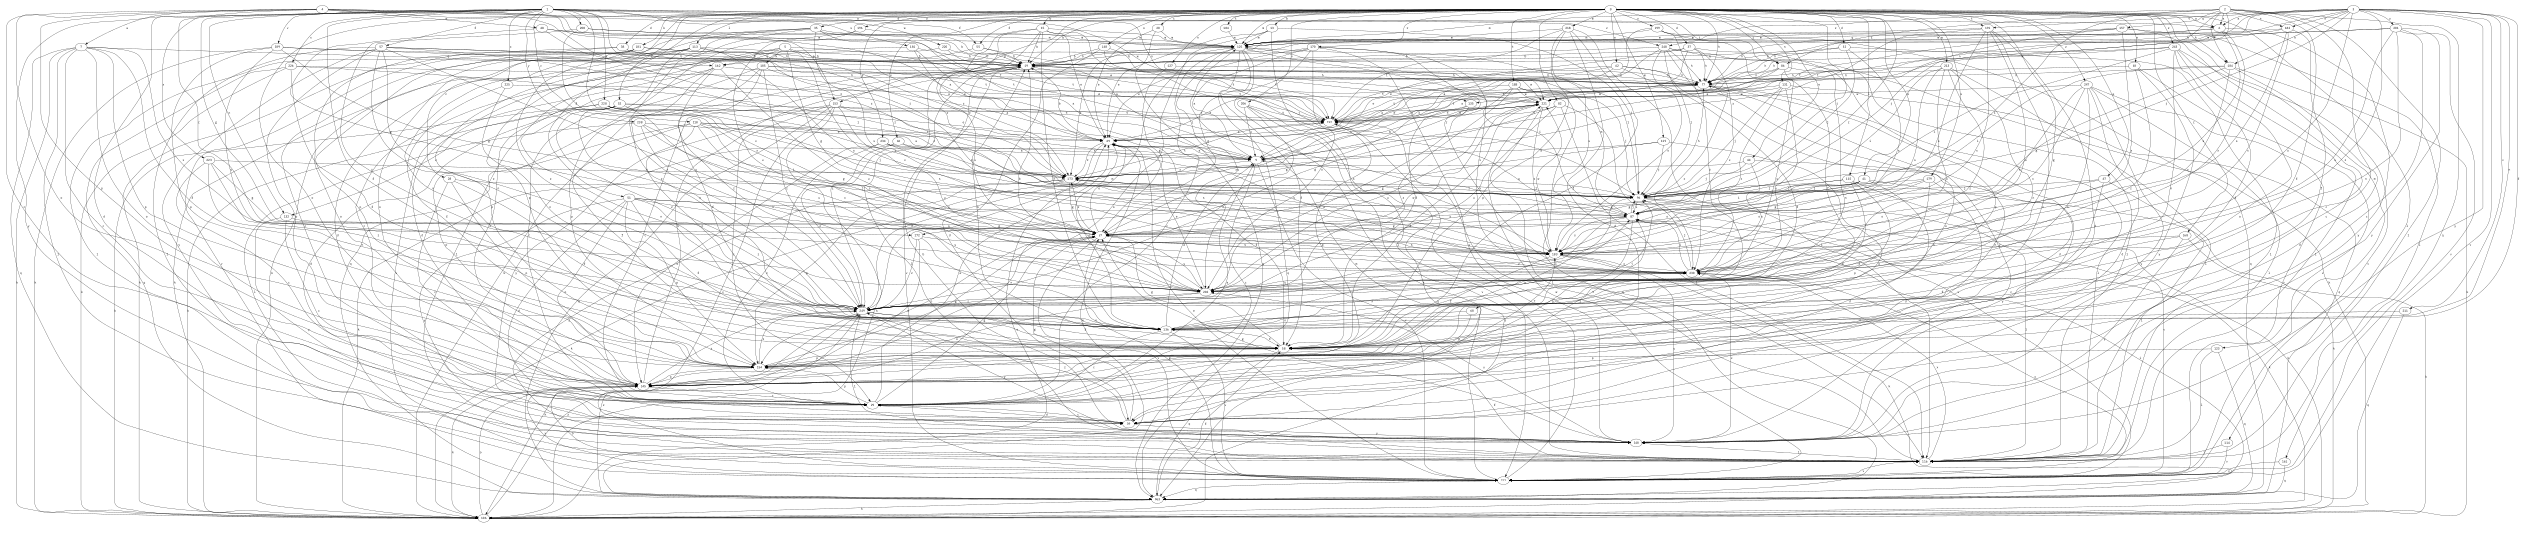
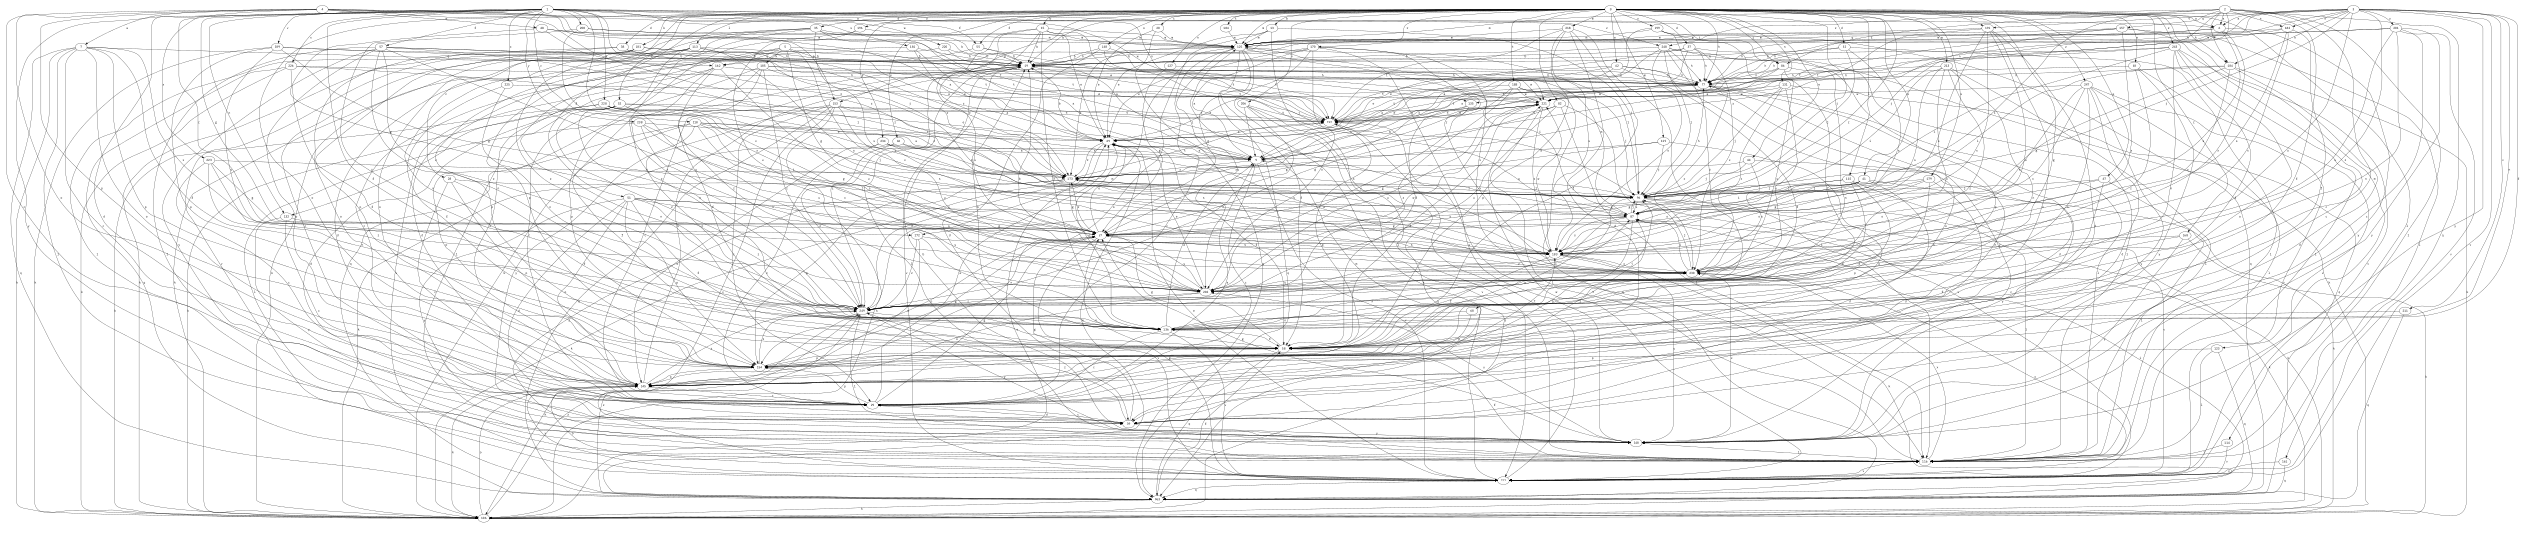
edge "249" -> "58": removed, label "f"
